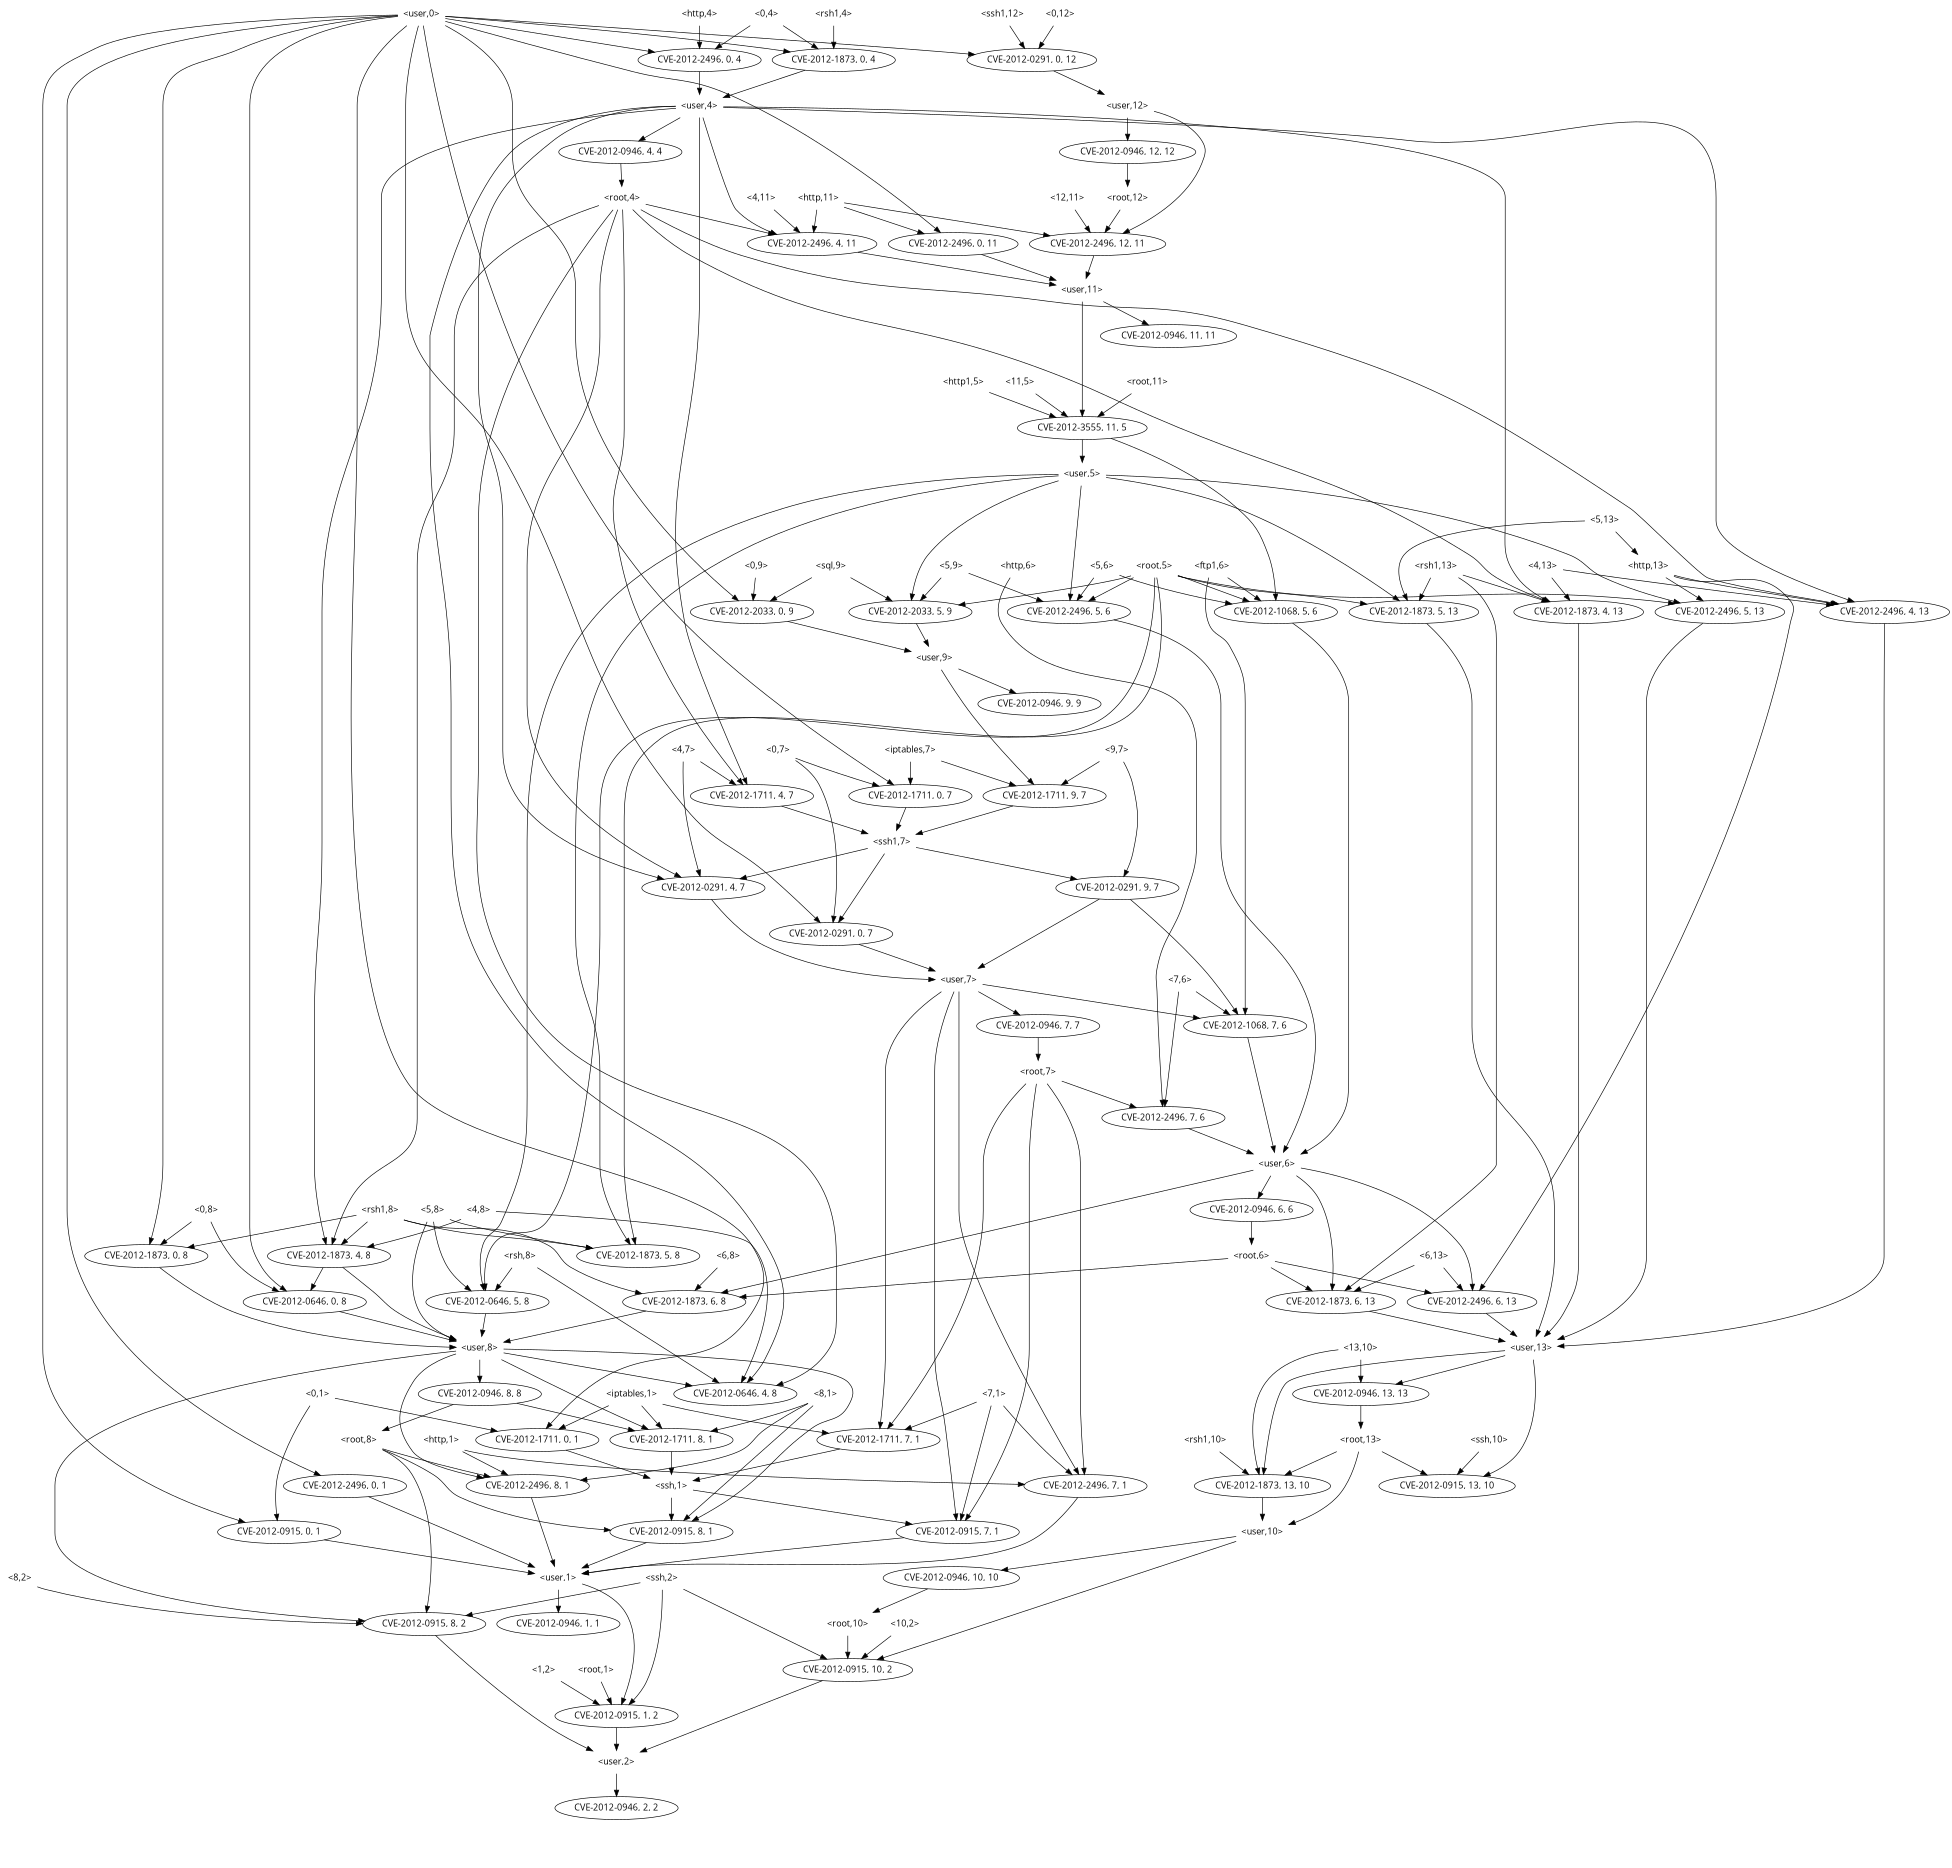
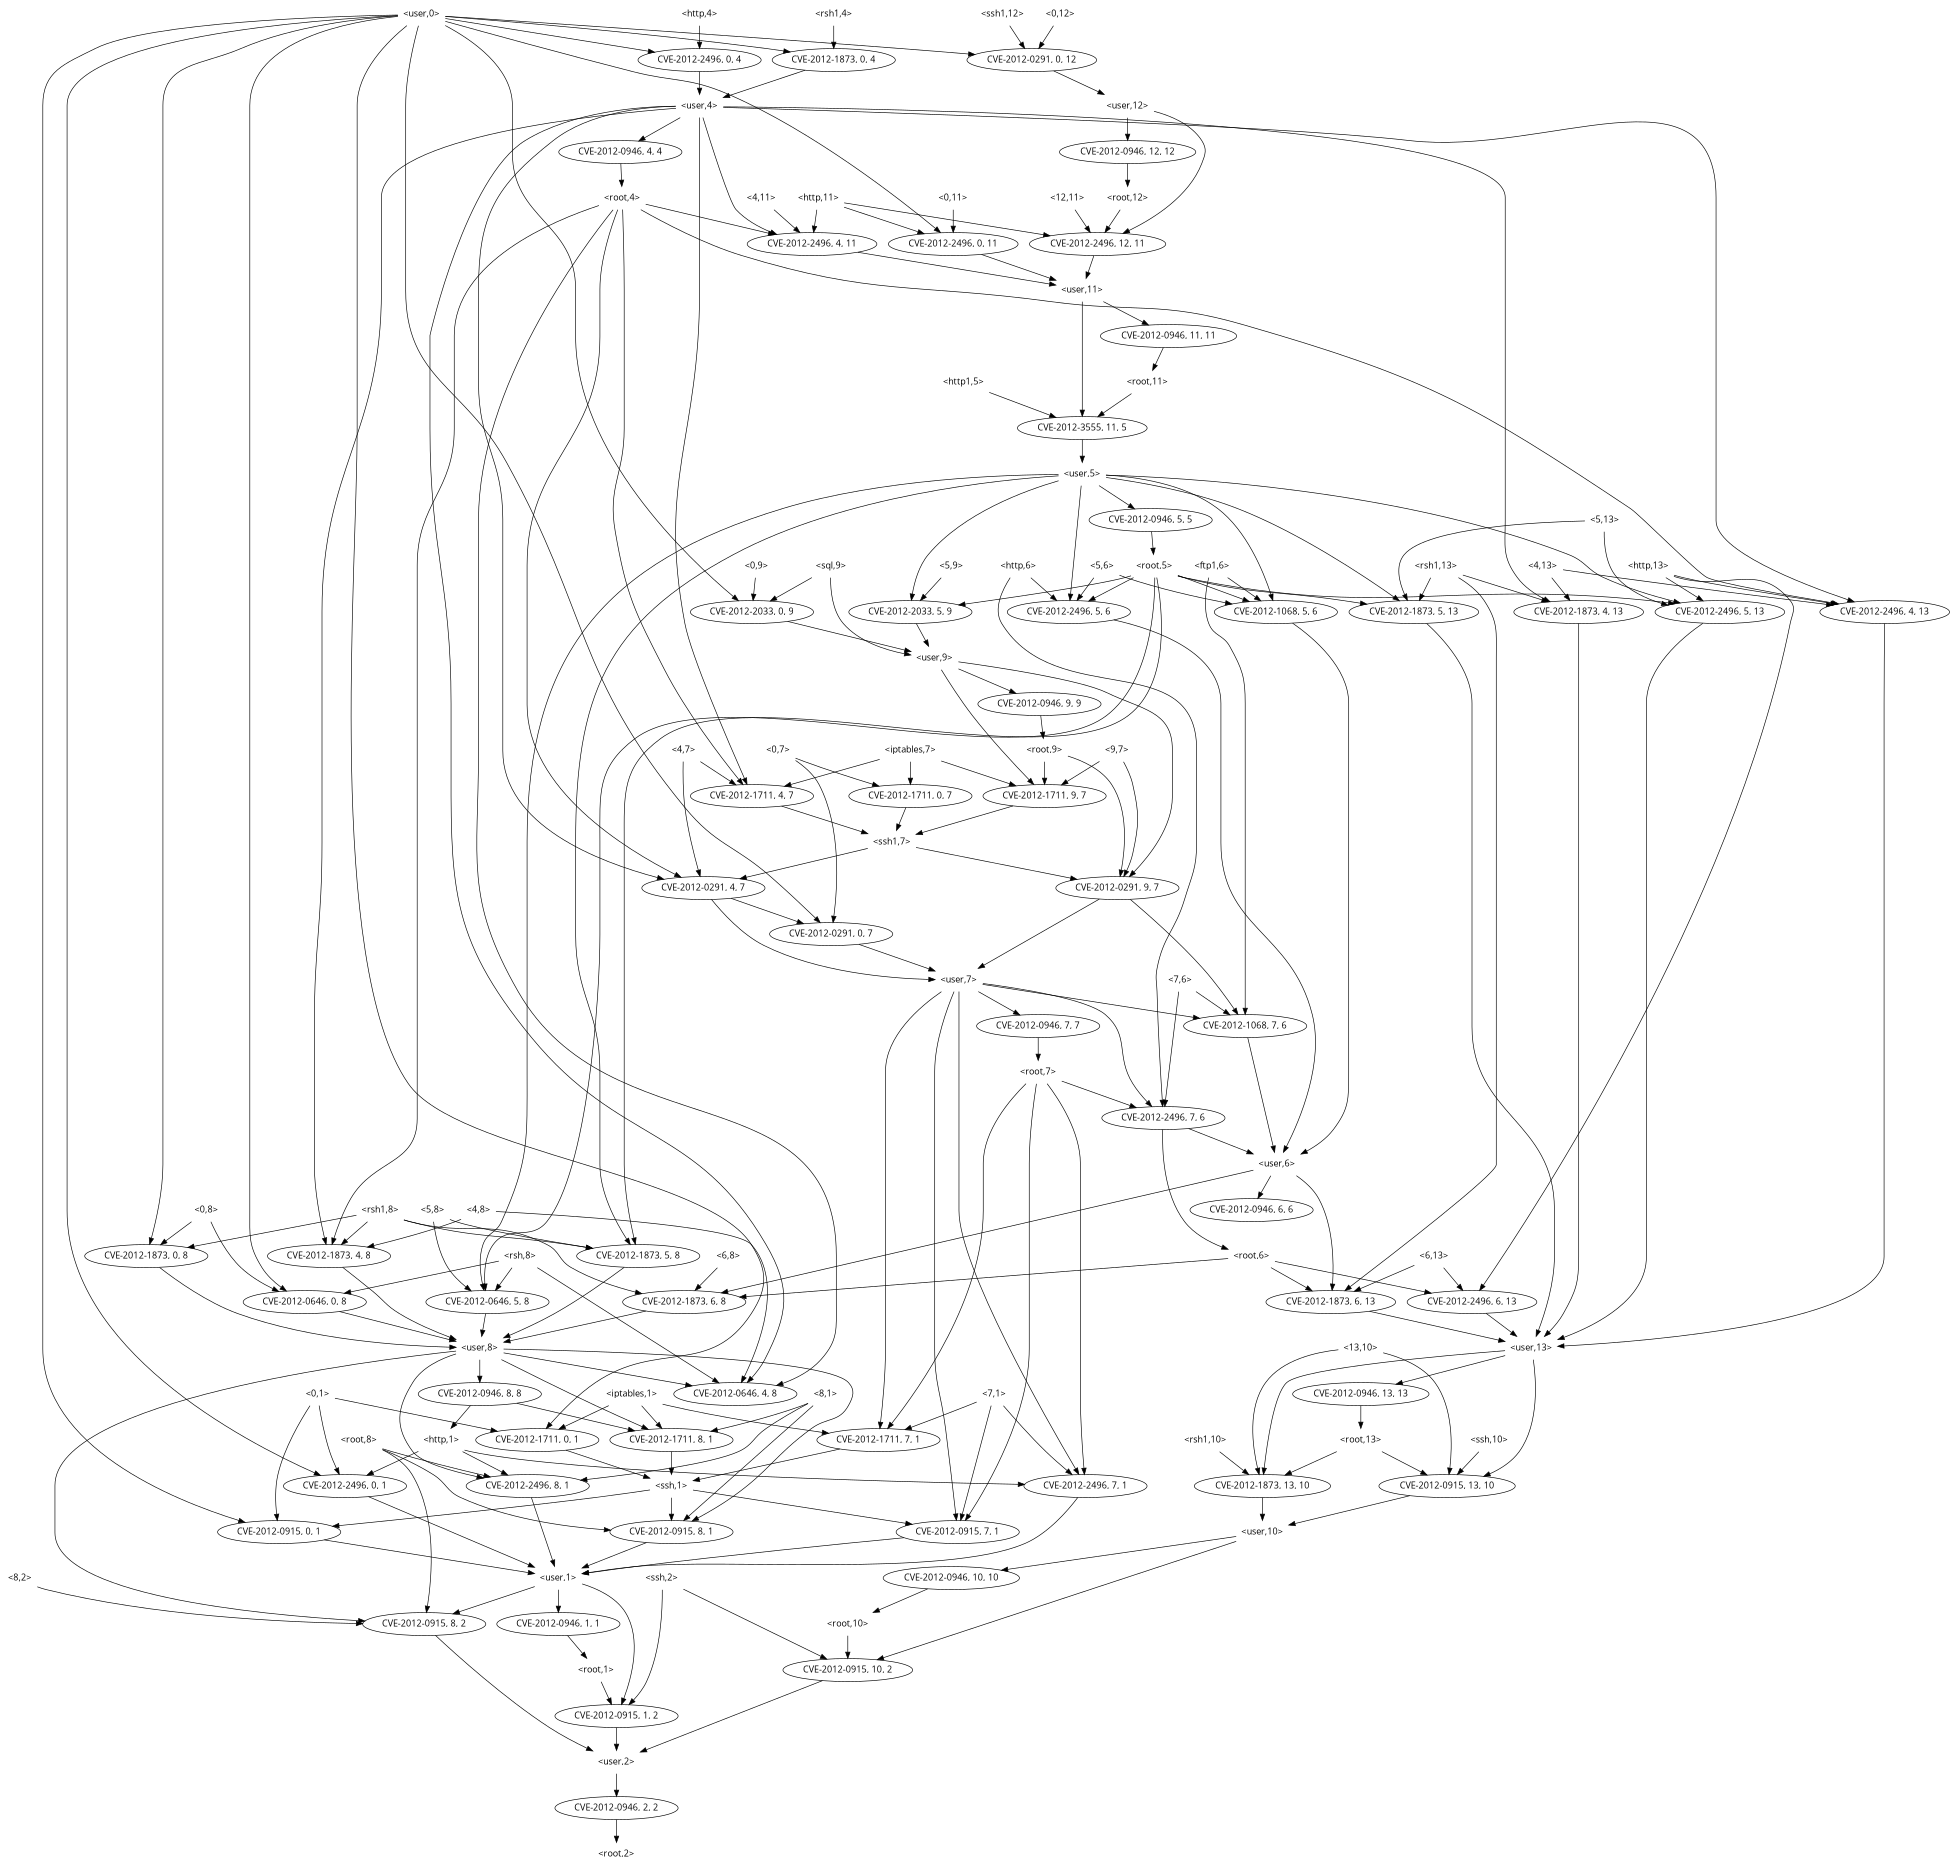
node "<0,4>": removed
node "<0,11>": added
edge "CVE-2012-0946, 11, 11" -> "<root,11>": added
node "<11,5>": removed
edge "<root,4>" -> "CVE-2012-1873, 4, 13": removed
edge "<user,0>" -> "CVE-2012-1711, 0, 7": removed
edge "CVE-2012-3555, 11, 5" -> "CVE-2012-1068, 5, 6": now "<user,5>" -> "CVE-2012-1068, 5, 6"
node "CVE-2012-0946, 5, 5": added
edge "<5,13>" -> "<http,13>": now "<5,13>" -> "CVE-2012-2496, 5, 13"
edge "<5,9>" -> "CVE-2012-2496, 5, 6": now "<http,6>" -> "CVE-2012-2496, 5, 6"
edge "<sql,9>" -> "CVE-2012-2033, 5, 9": now "<sql,9>" -> "<user,9>"
edge "<user,9>" -> "CVE-2012-0291, 9, 7": added
node "<root,9>": added
edge "<iptables,7>" -> "CVE-2012-1711, 4, 7": added
edge "<ssh1,7>" -> "CVE-2012-0291, 0, 7": now "CVE-2012-0291, 4, 7" -> "CVE-2012-0291, 0, 7"
edge "<user,7>" -> "CVE-2012-2496, 7, 6": added
edge "<user,6>" -> "CVE-2012-2496, 6, 13": removed
edge "CVE-2012-0946, 6, 6" -> "<root,6>": now "CVE-2012-2496, 7, 6" -> "<root,6>"
edge "CVE-2012-1873, 4, 8" -> "CVE-2012-0646, 0, 8": now "<rsh,8>" -> "CVE-2012-0646, 0, 8"
edge "<5,8>" -> "<user,8>": now "CVE-2012-1873, 5, 8" -> "<user,8>"
edge "<13,10>" -> "CVE-2012-0946, 13, 13": now "<13,10>" -> "CVE-2012-0915, 13, 10"
edge "CVE-2012-0946, 8, 8" -> "<root,8>": now "CVE-2012-0946, 8, 8" -> "<http,1>"
edge "<0,1>" -> "CVE-2012-2496, 0, 1": added
edge "<http,1>" -> "CVE-2012-2496, 0, 1": added
edge "<root,13>" -> "<user,10>": now "CVE-2012-0915, 13, 10" -> "<user,10>"
edge "<ssh,1>" -> "CVE-2012-0915, 0, 1": added
edge "<ssh,2>" -> "CVE-2012-0915, 8, 2": now "<user,1>" -> "CVE-2012-0915, 8, 2"
node "<10,2>": removed
edge "CVE-2012-0946, 1, 1" -> "<root,1>": added
node "<1,2>": removed
node "<root,2>": added
